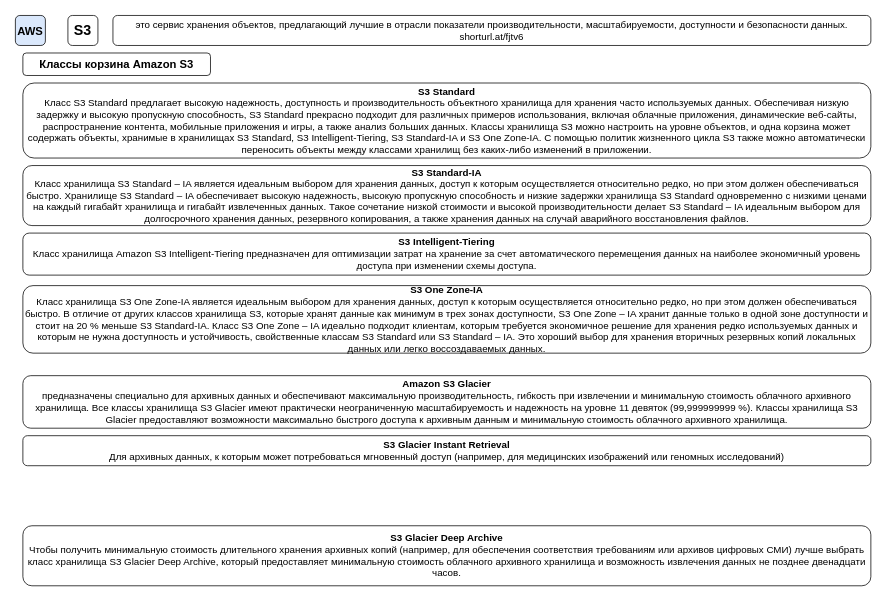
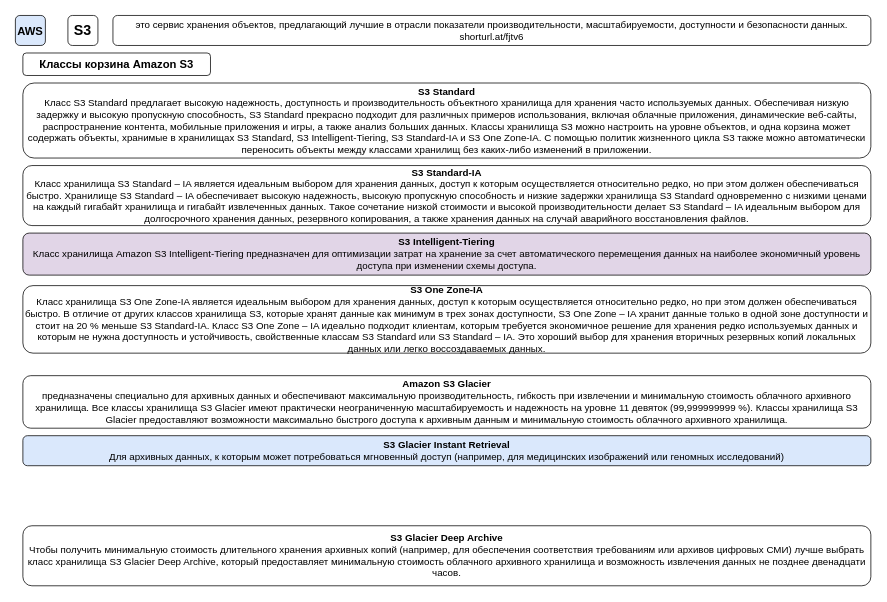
node "S3 Intelligent-Tiering Класс хранилища Amazon S3 Intelligent-Tiering предназначен для оптимизации затрат на хранение за счет автоматического перемещения данных на наиболее экономичный уровень доступа при изменении схемы доступа.": fillcolor #ffffff -> #e1d5e7
node "S3 Glacier Instant Retrieval Для архивных данных, к которым может потребоваться мгновенный доступ (например, для медицинских изображений или геномных исследований)": fillcolor #ffffff -> #dae8fc
